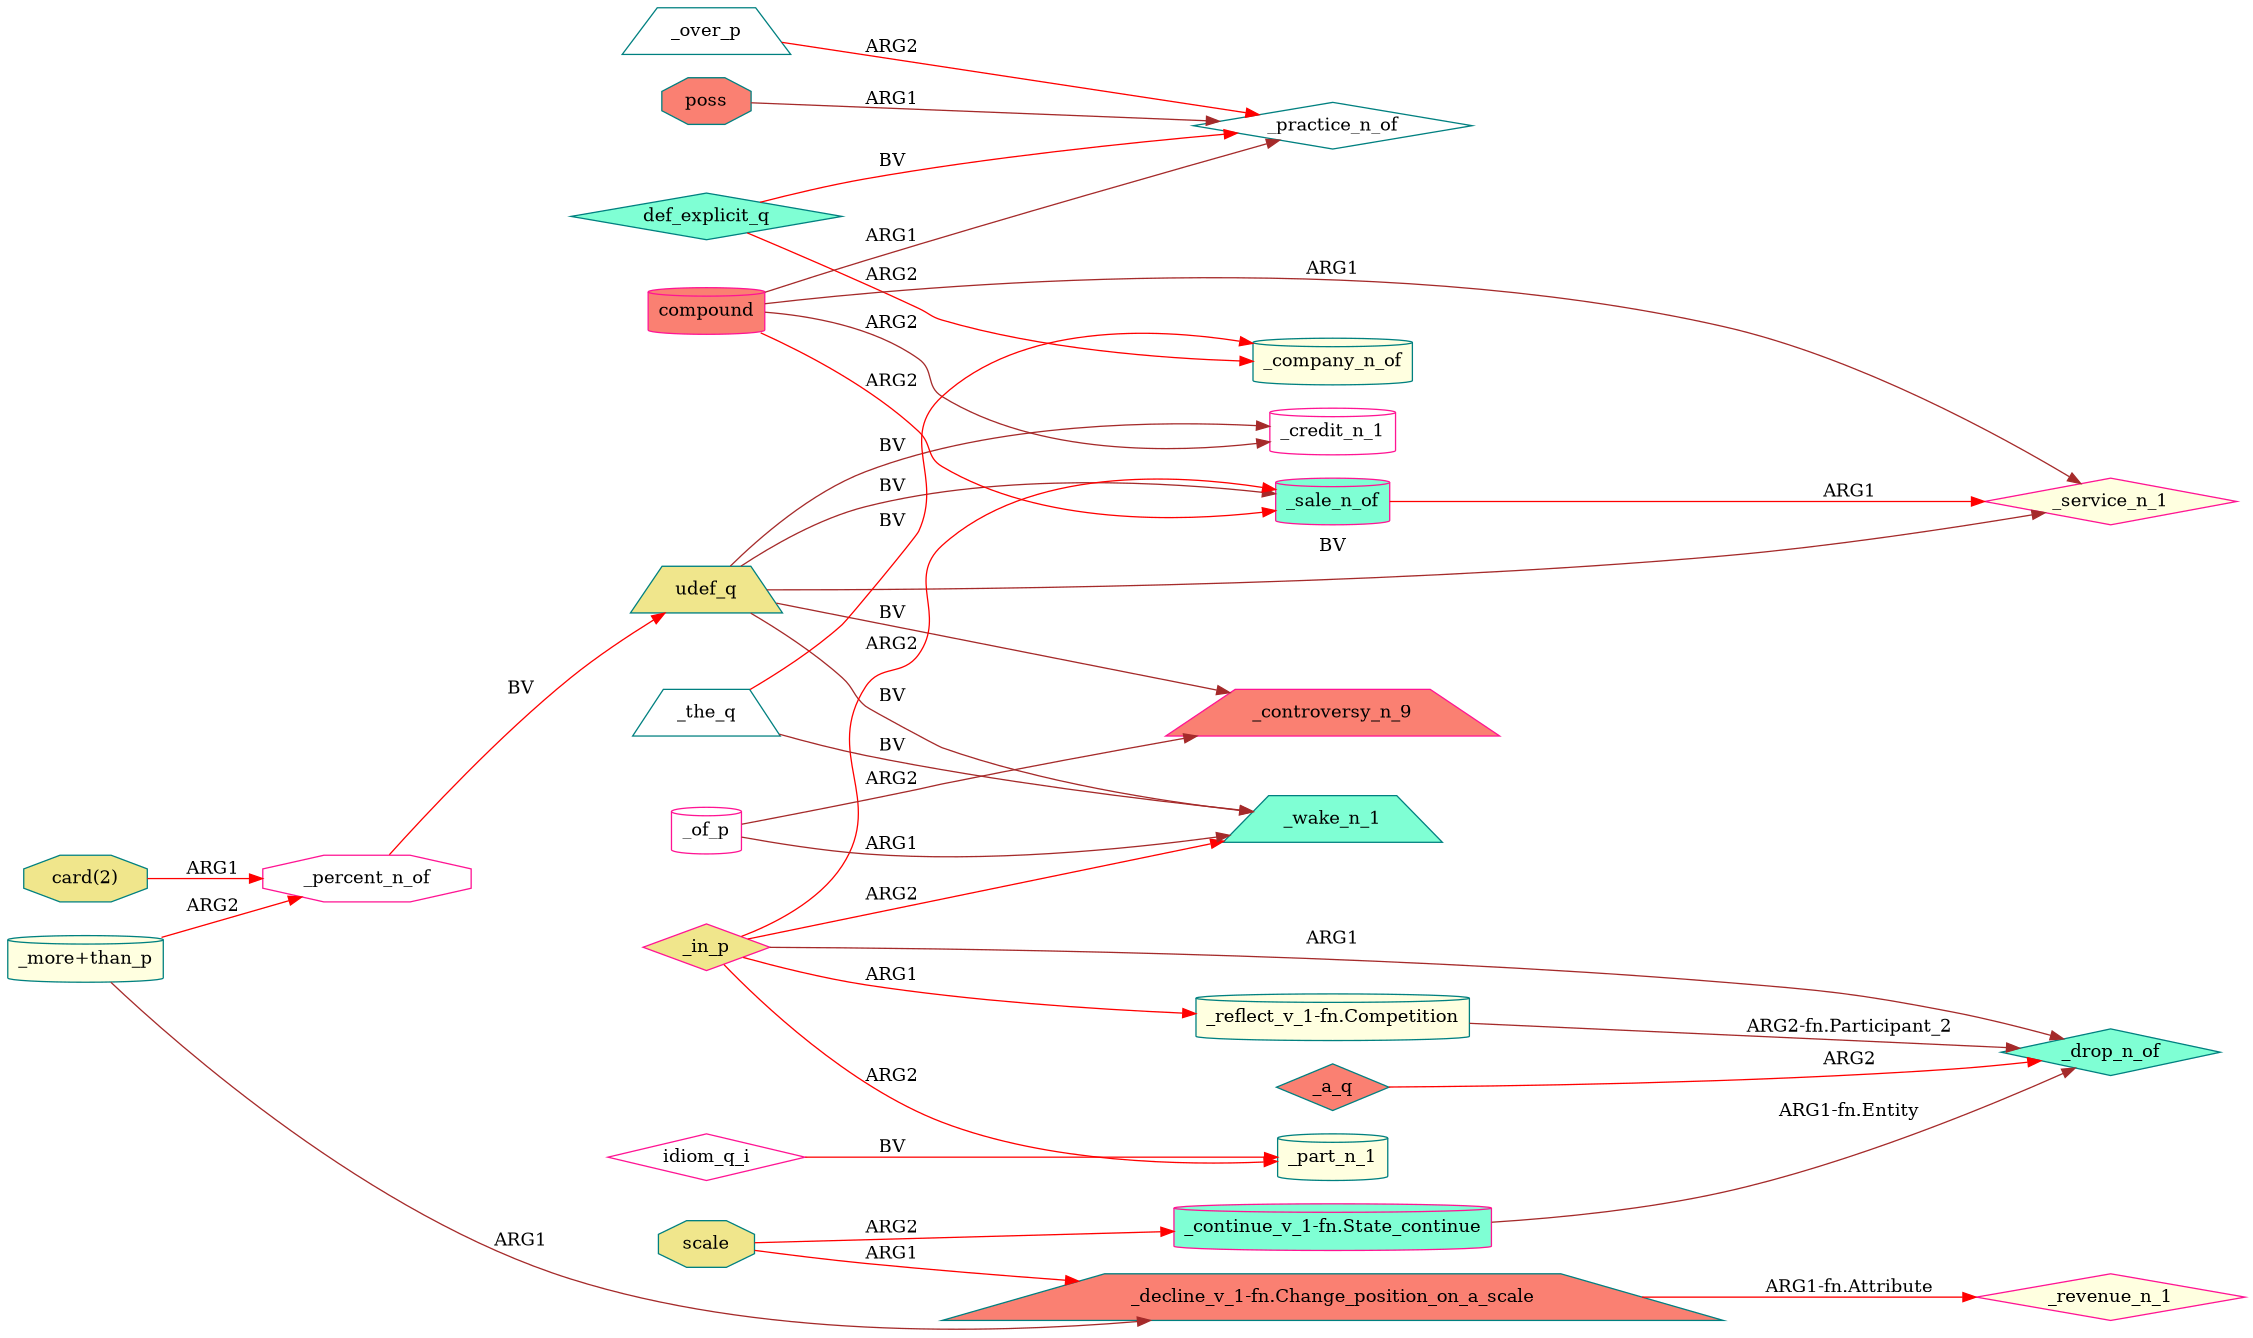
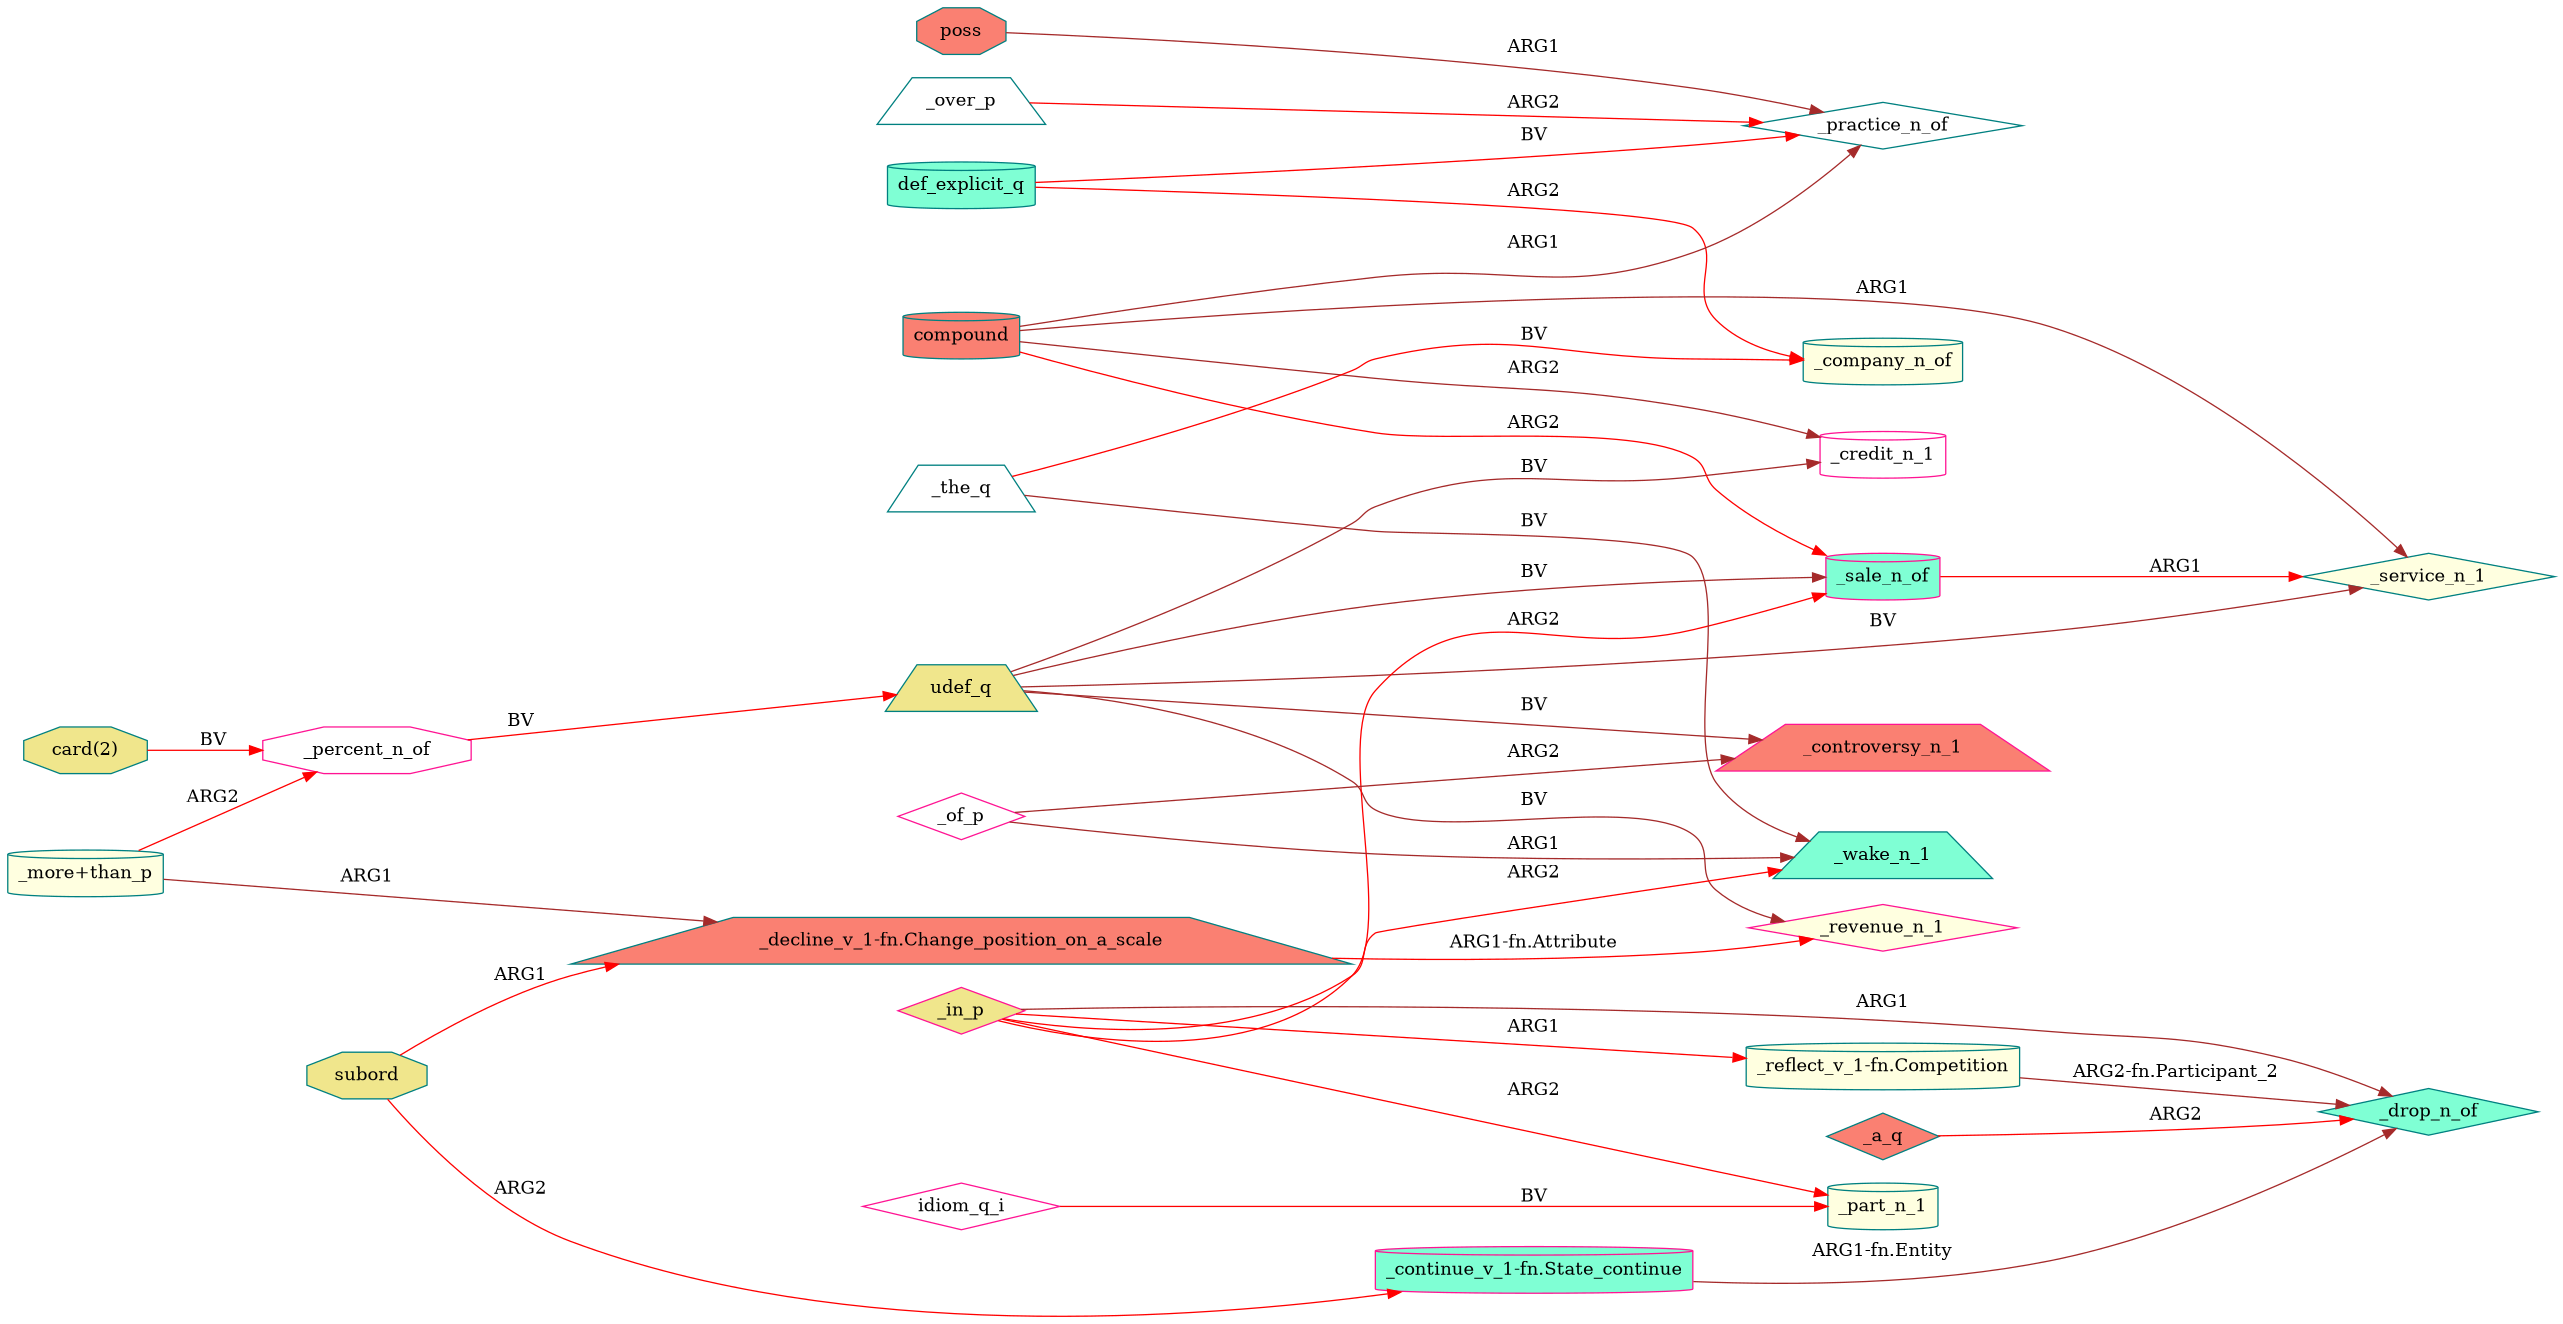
node "def_explicit_q": shape diamond -> cylinder
node "compound": color deeppink -> teal
node "_service_n_1": color deeppink -> teal
node "_controversy_n_9": label "_controversy_n_9" -> "_controversy_n_1"
edge "udef_q" -> "_wake_n_1": now "udef_q" -> "_revenue_n_1"
node "_of_p": shape cylinder -> diamond
edge "card(2)" -> "_percent_n_of": label "ARG1" -> "BV"
node "scale": label "scale" -> "subord"
